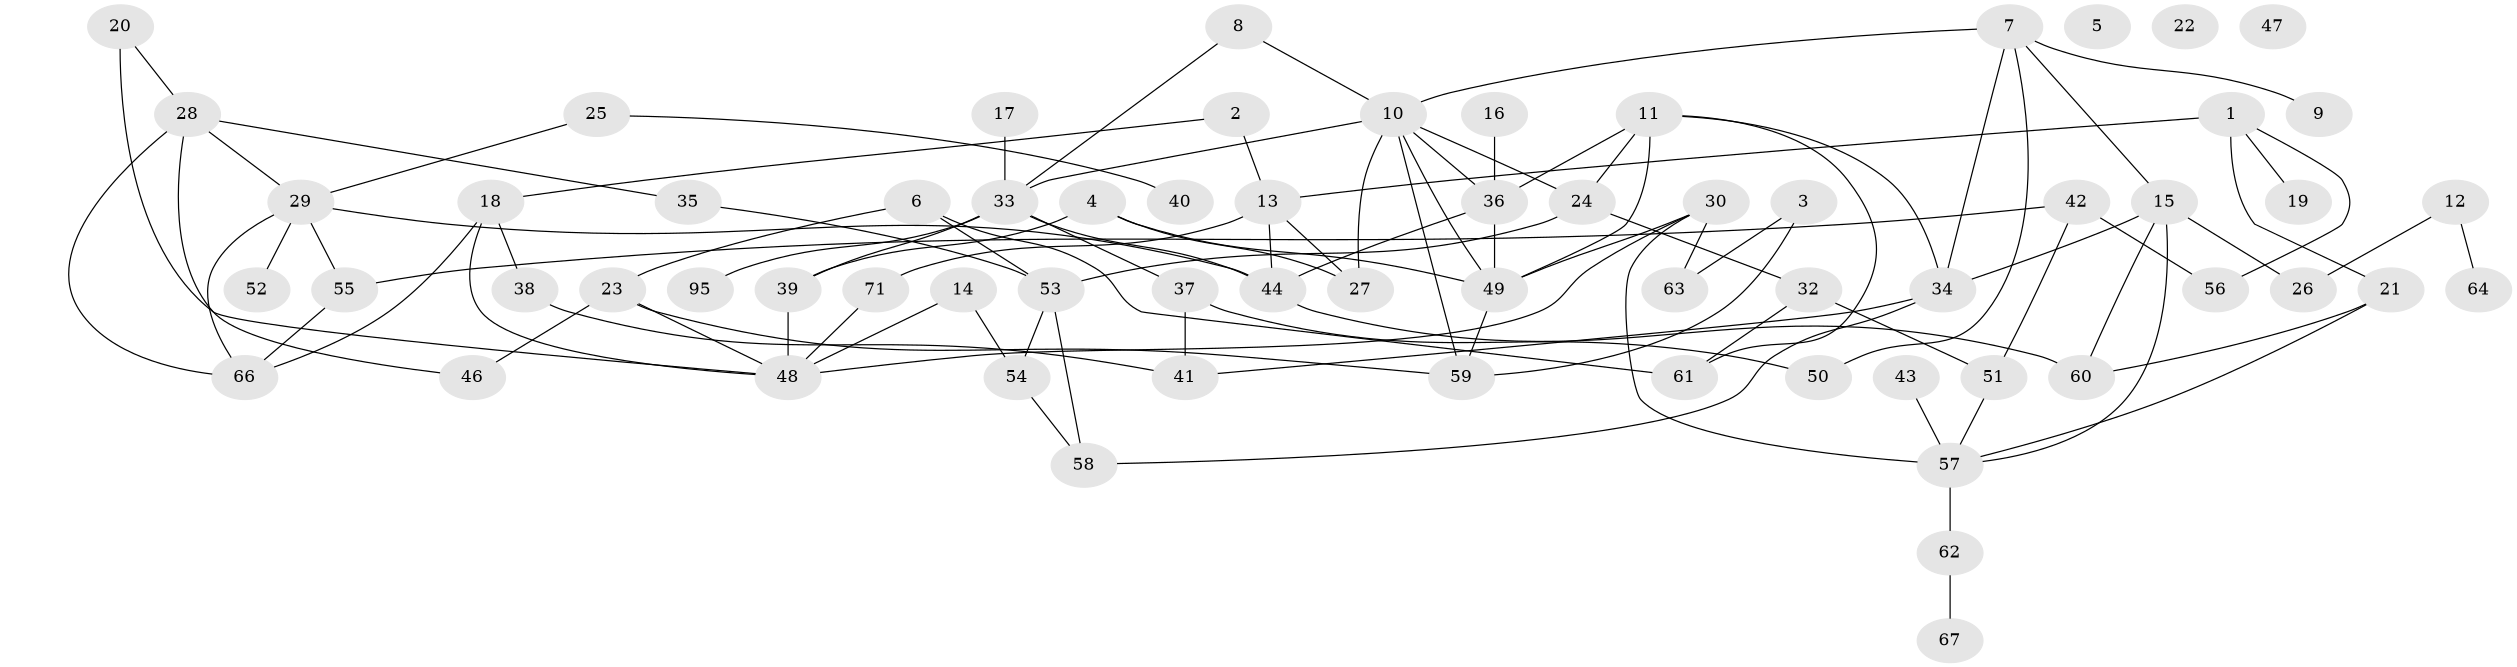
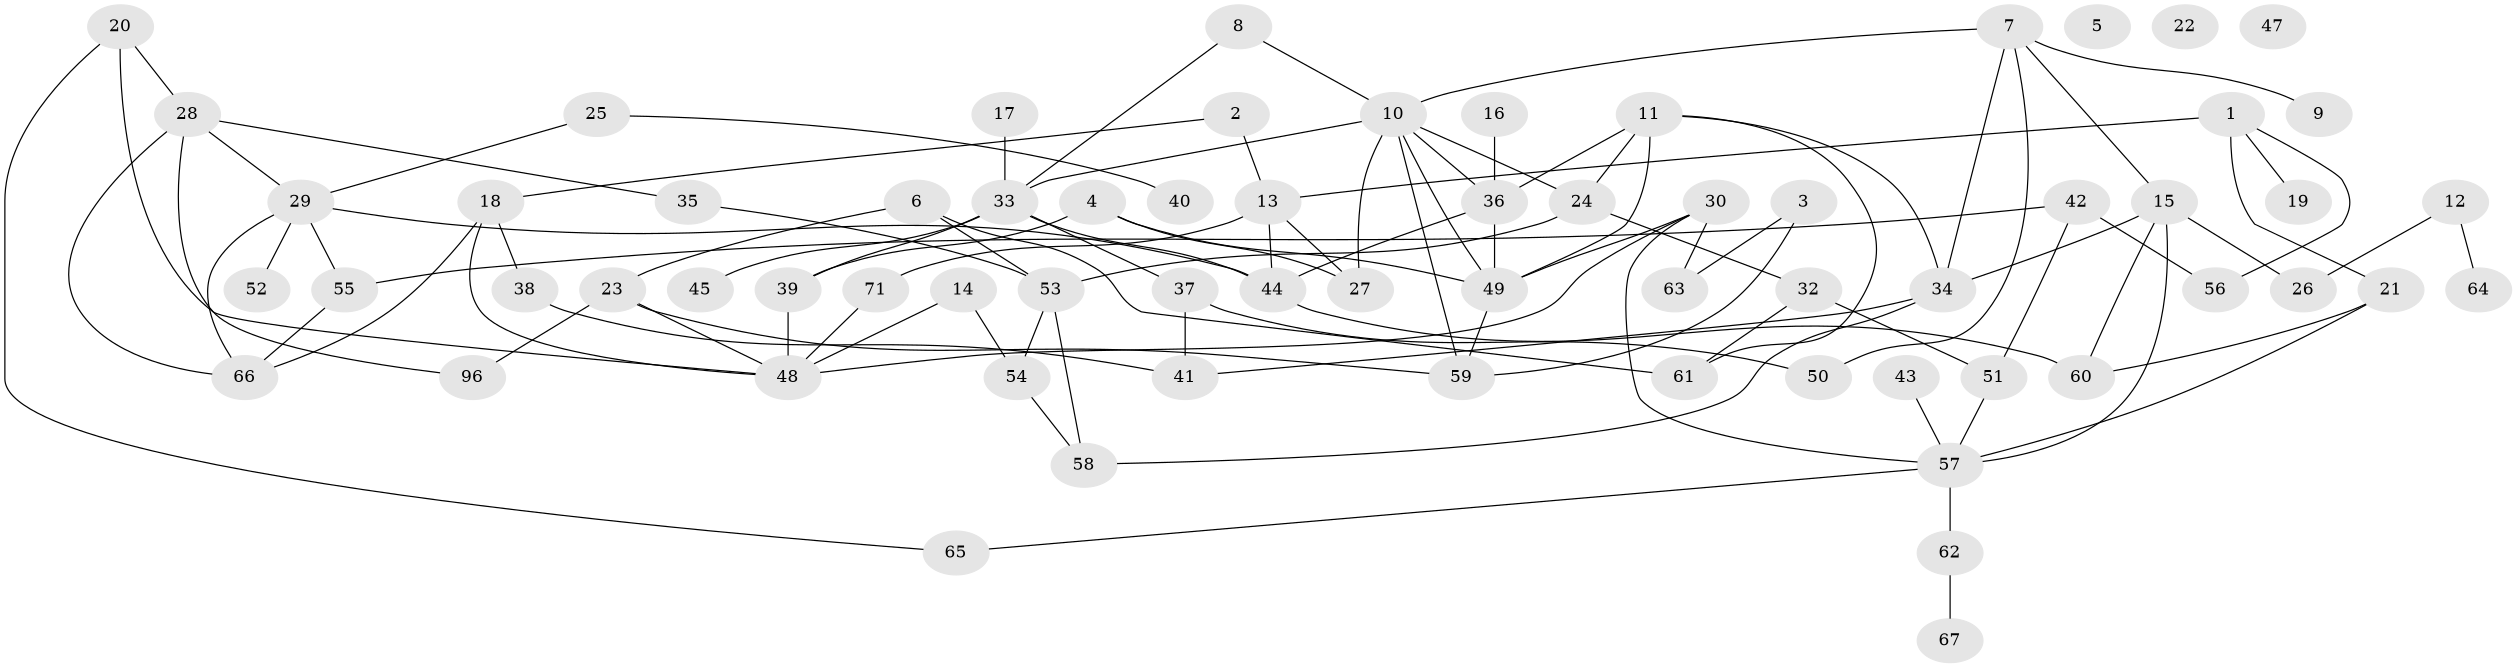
node "95": label "95" -> "45"
node "46": label "46" -> "96"
node "65": added
